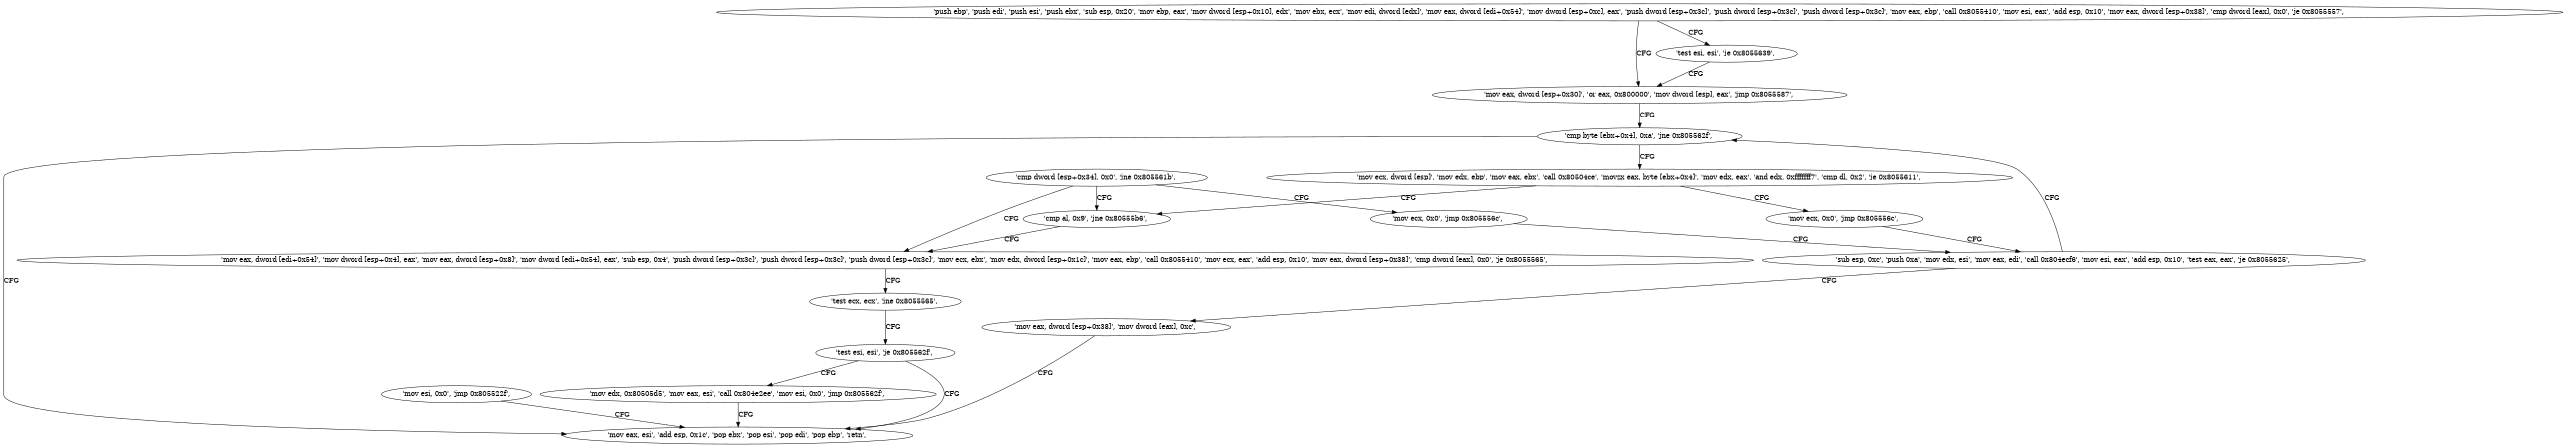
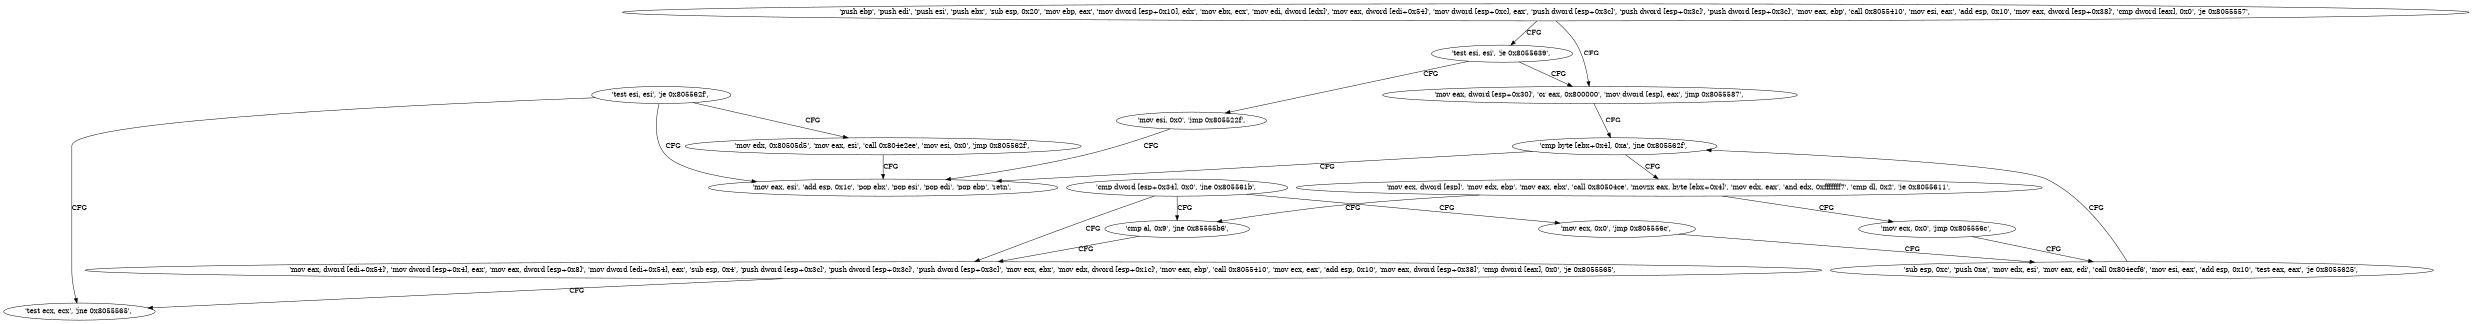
edge "'test esi, esi', 'je 0x8055639'," -> "'mov esi, 0x0', 'jmp 0x805522f',": added, label "CFG"
node "'cmp al, 0x9', 'jne 0x80555b6',": label "'cmp al, 0x9', 'jne 0x80555b6'," -> "'cmp al, 0x9', 'jne 0x85555b6',"
edge "'test ecx, ecx', 'jne 0x8055565'," -> "'test esi, esi', 'je 0x805562f',": reversed
node "'mov eax, dword [esp+0x38]', 'mov dword [eax], 0xc',": removed
